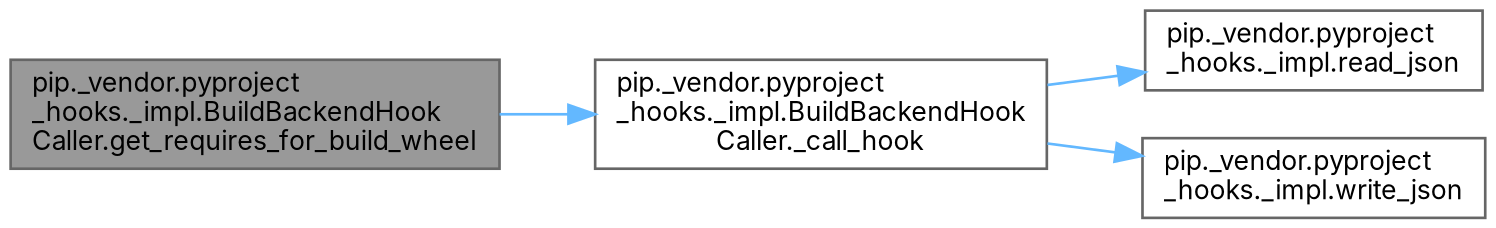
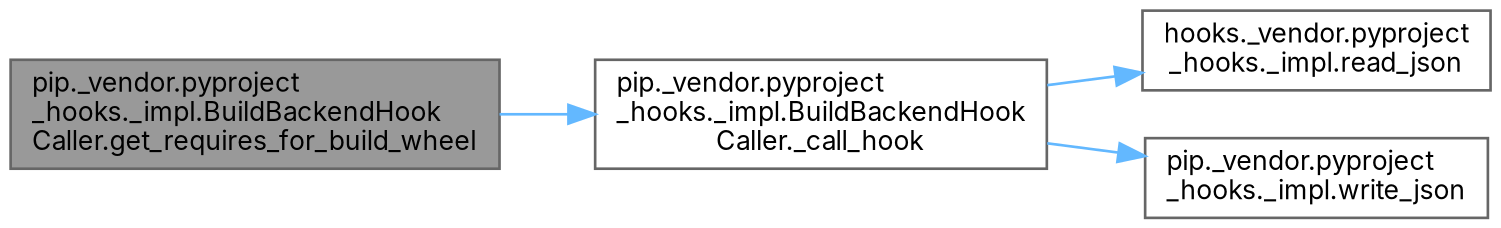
node "pip._vendor.pyproject _hooks._impl.read_json": label "pip._vendor.pyproject _hooks._impl.read_json" -> "hooks._vendor.pyproject _hooks._impl.read_json"
